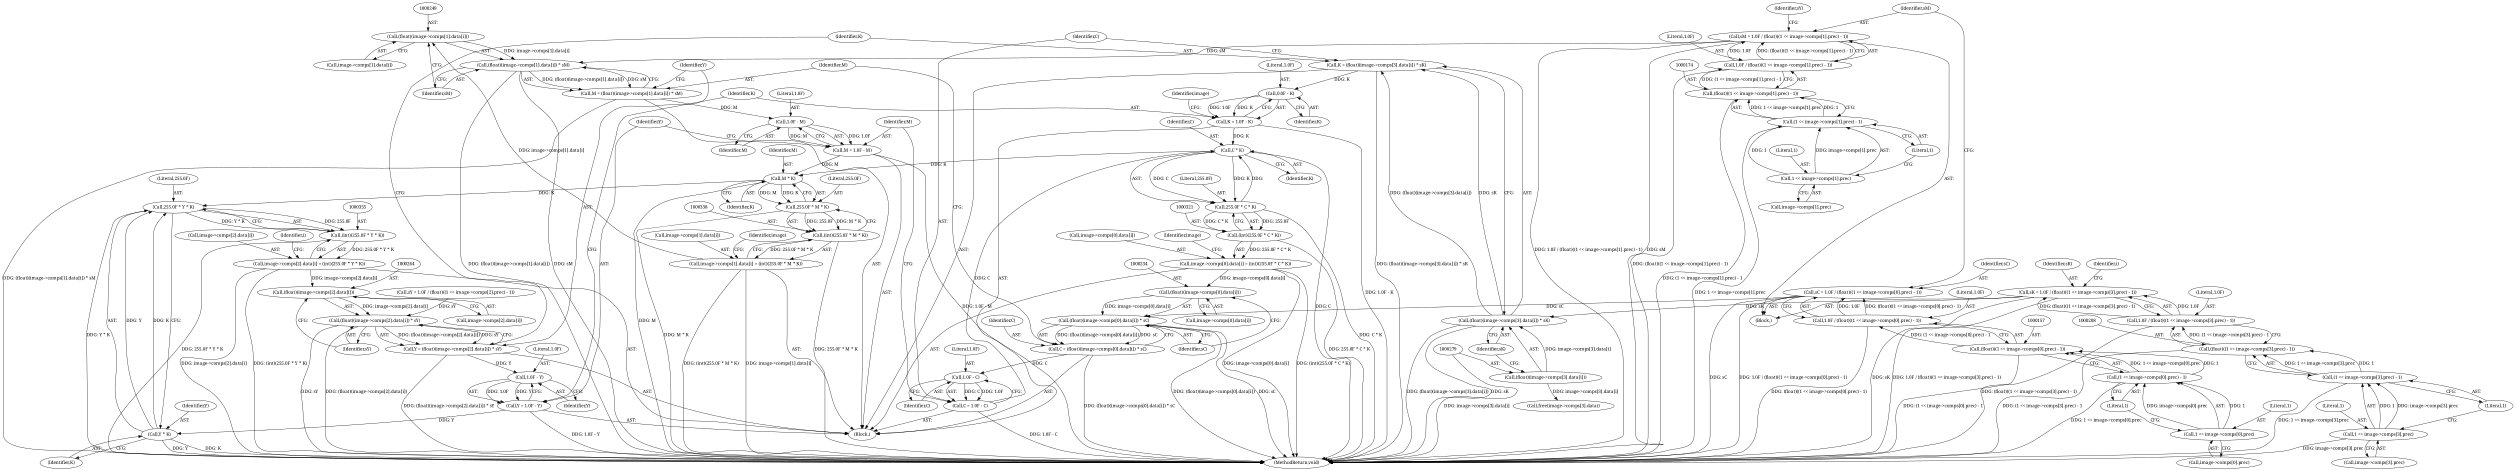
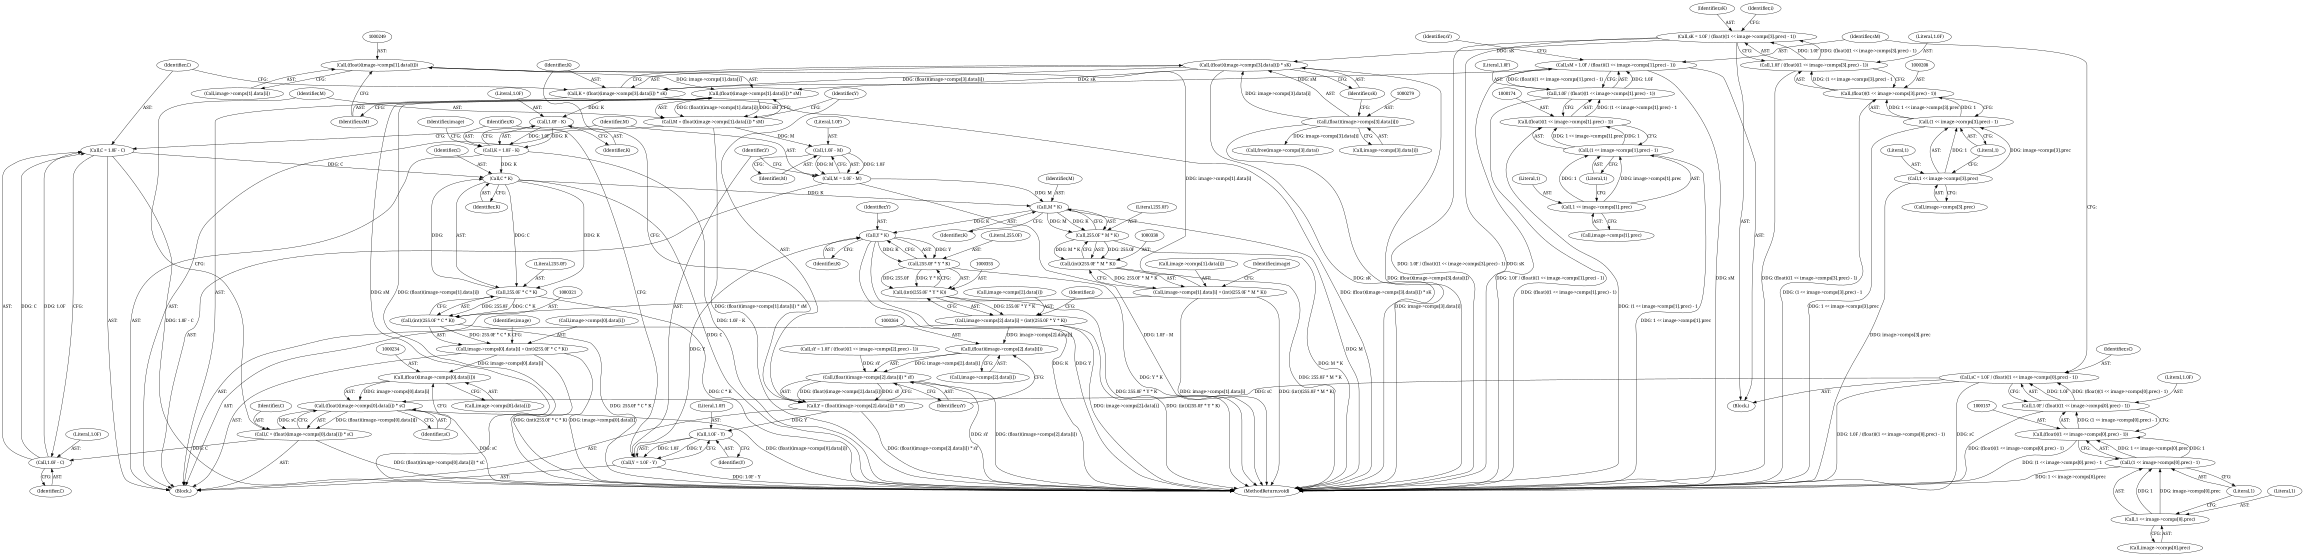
node "(Call,0.0F - K)": label "(Call,0.0F - K)" -> "(Call,1.0F - K)"
node "(Call,image->comps[3].data[i])": added
edge "(Call,M * K)" -> "(Call,255.0F * Y * K)": now "(Call,M * K)" -> "(Call,Y * K)"
edge "1000279" -> "(MethodReturn,void)": now "(Call,(float)(image->comps[3].data[i]))" -> "(MethodReturn,void)"
